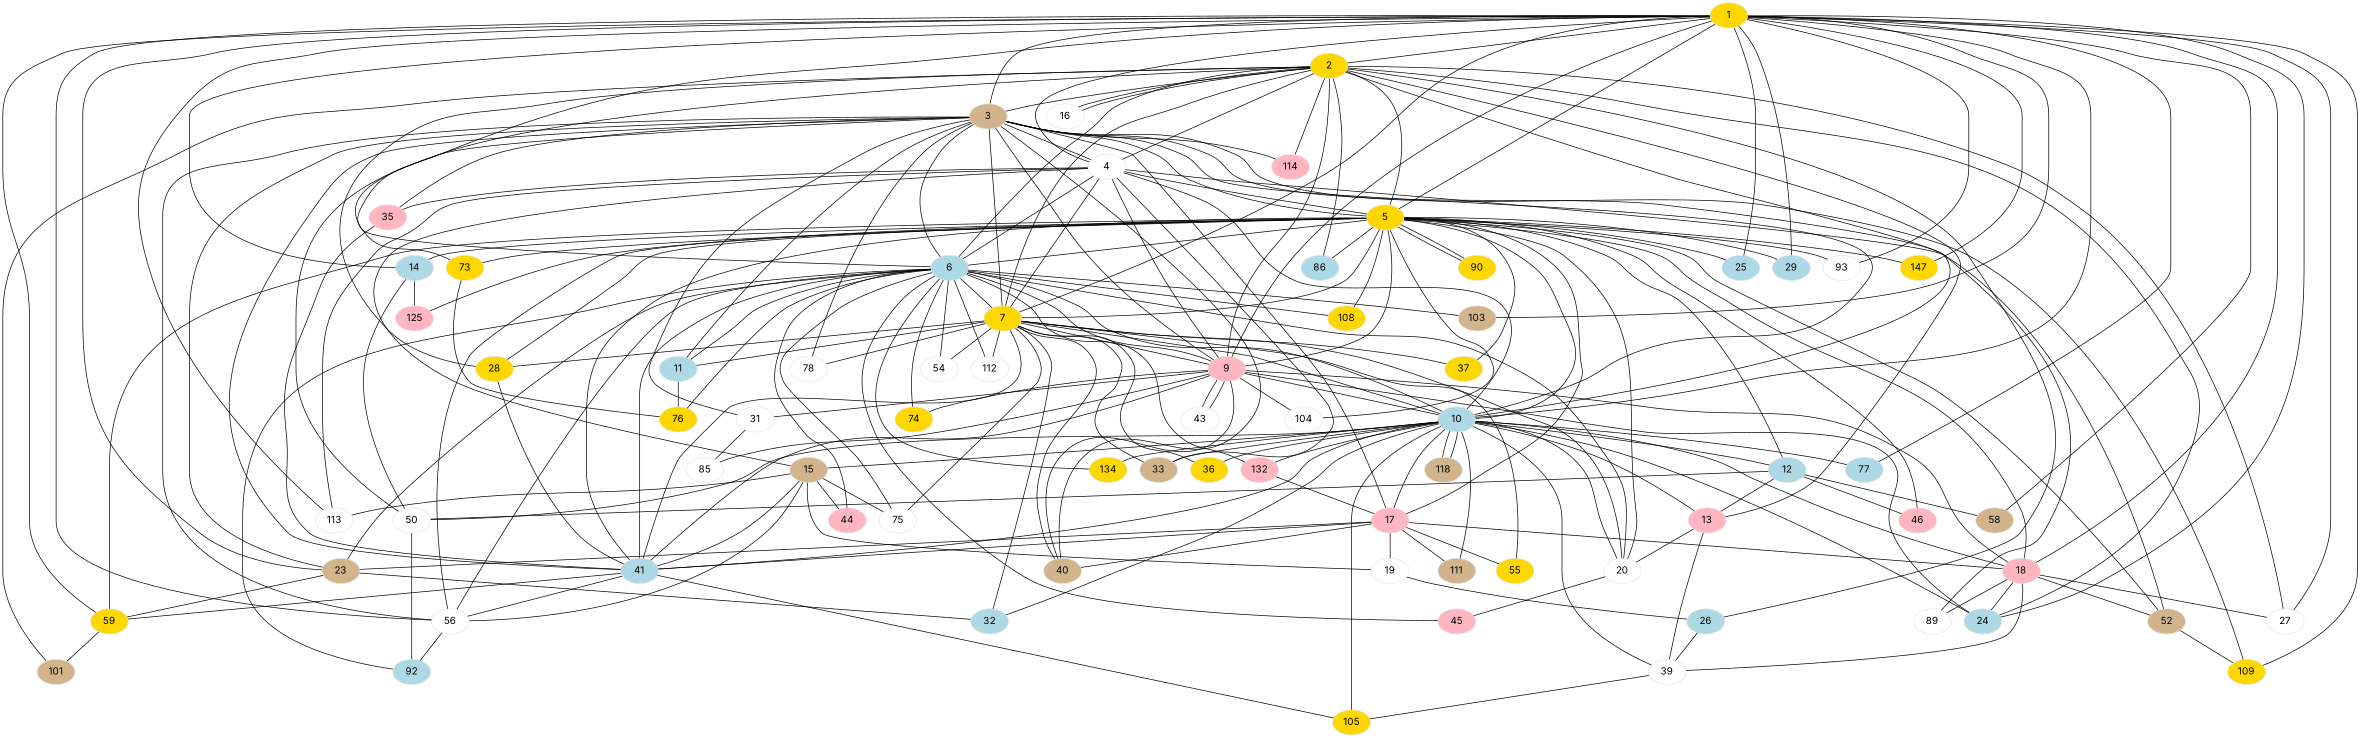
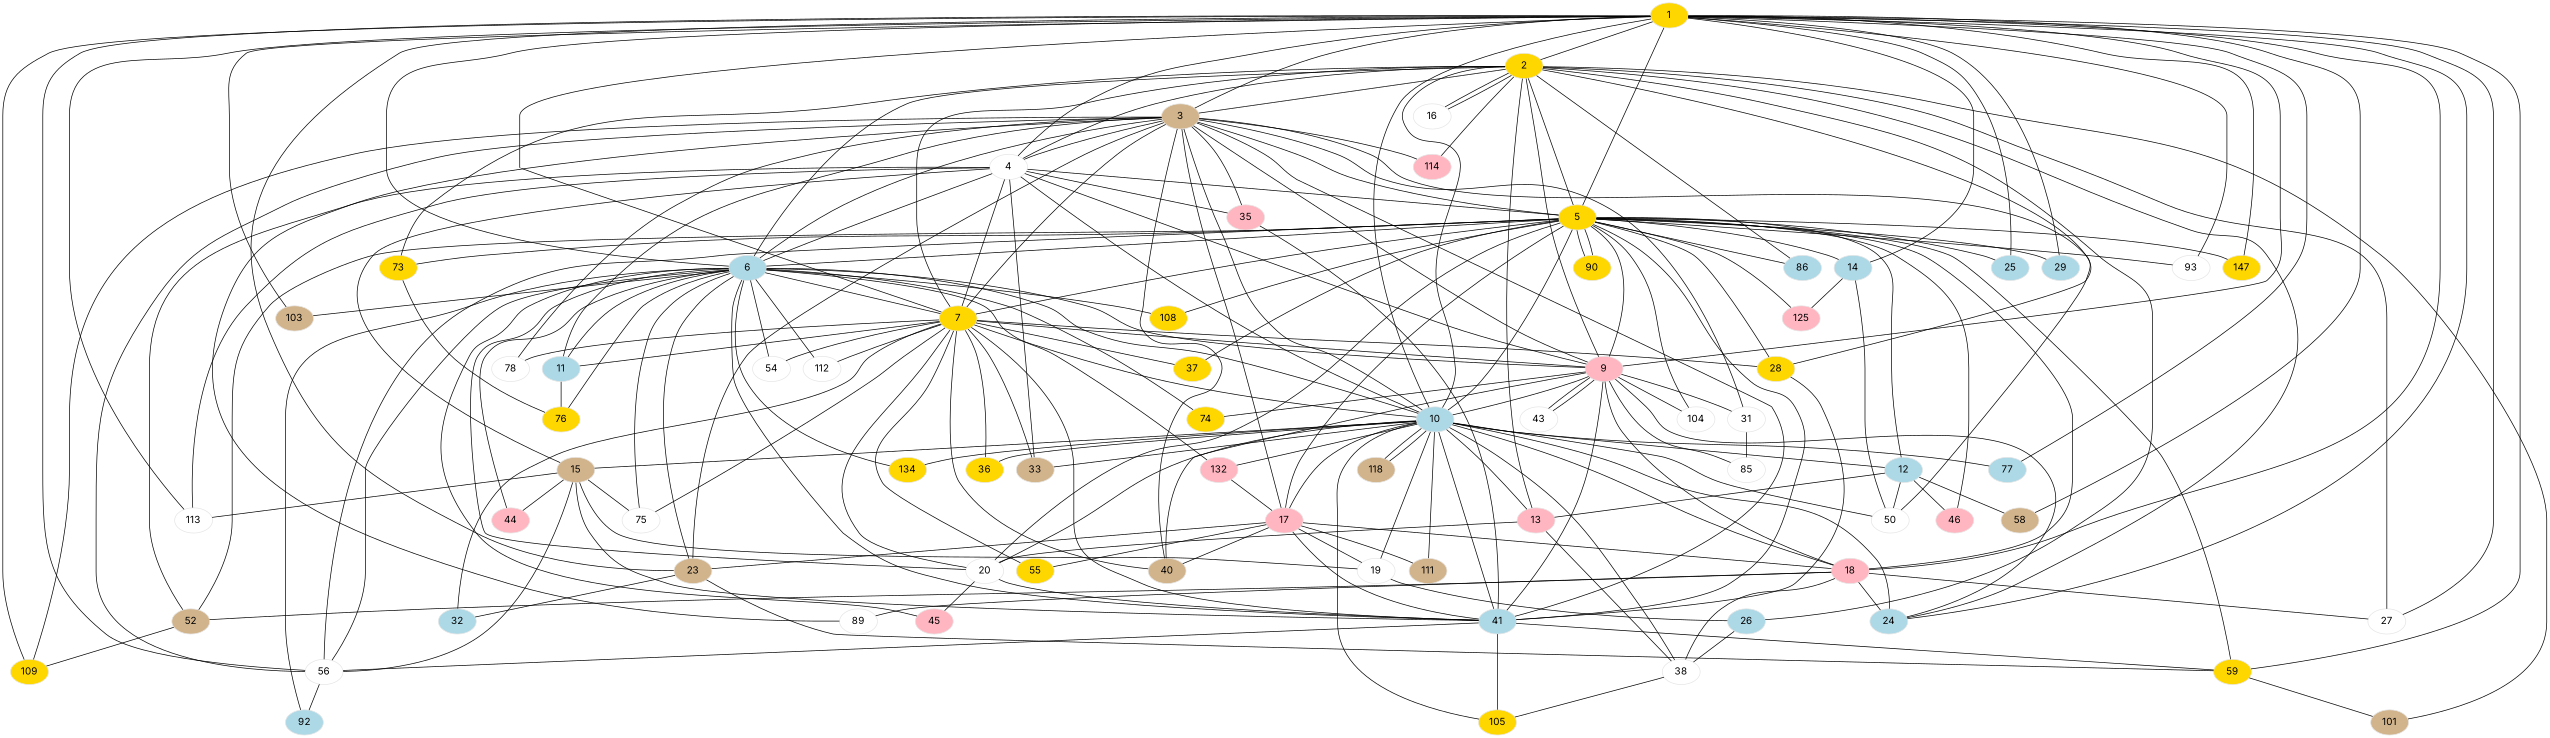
edge "10" -- "32": now "10" -- "19"
edge "50" -- "92": removed
edge "20" -- "41": added
node "39": label "39" -> "38"
